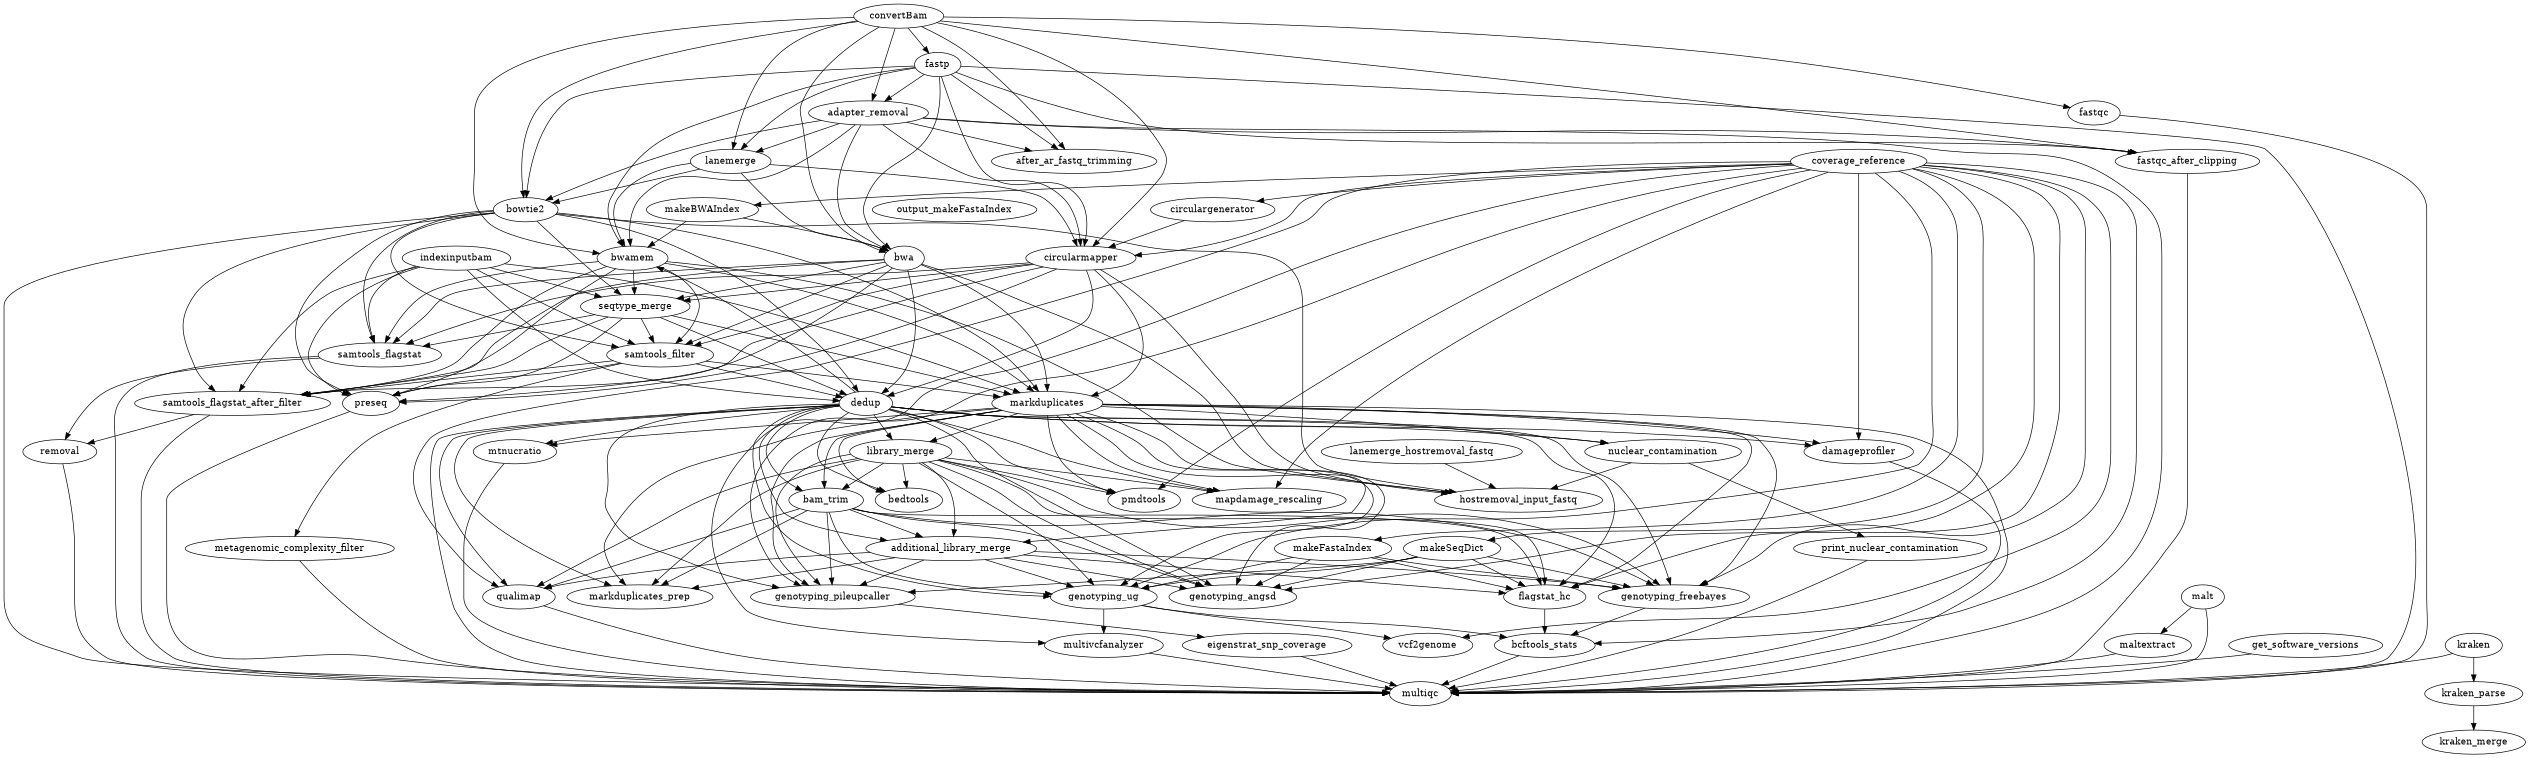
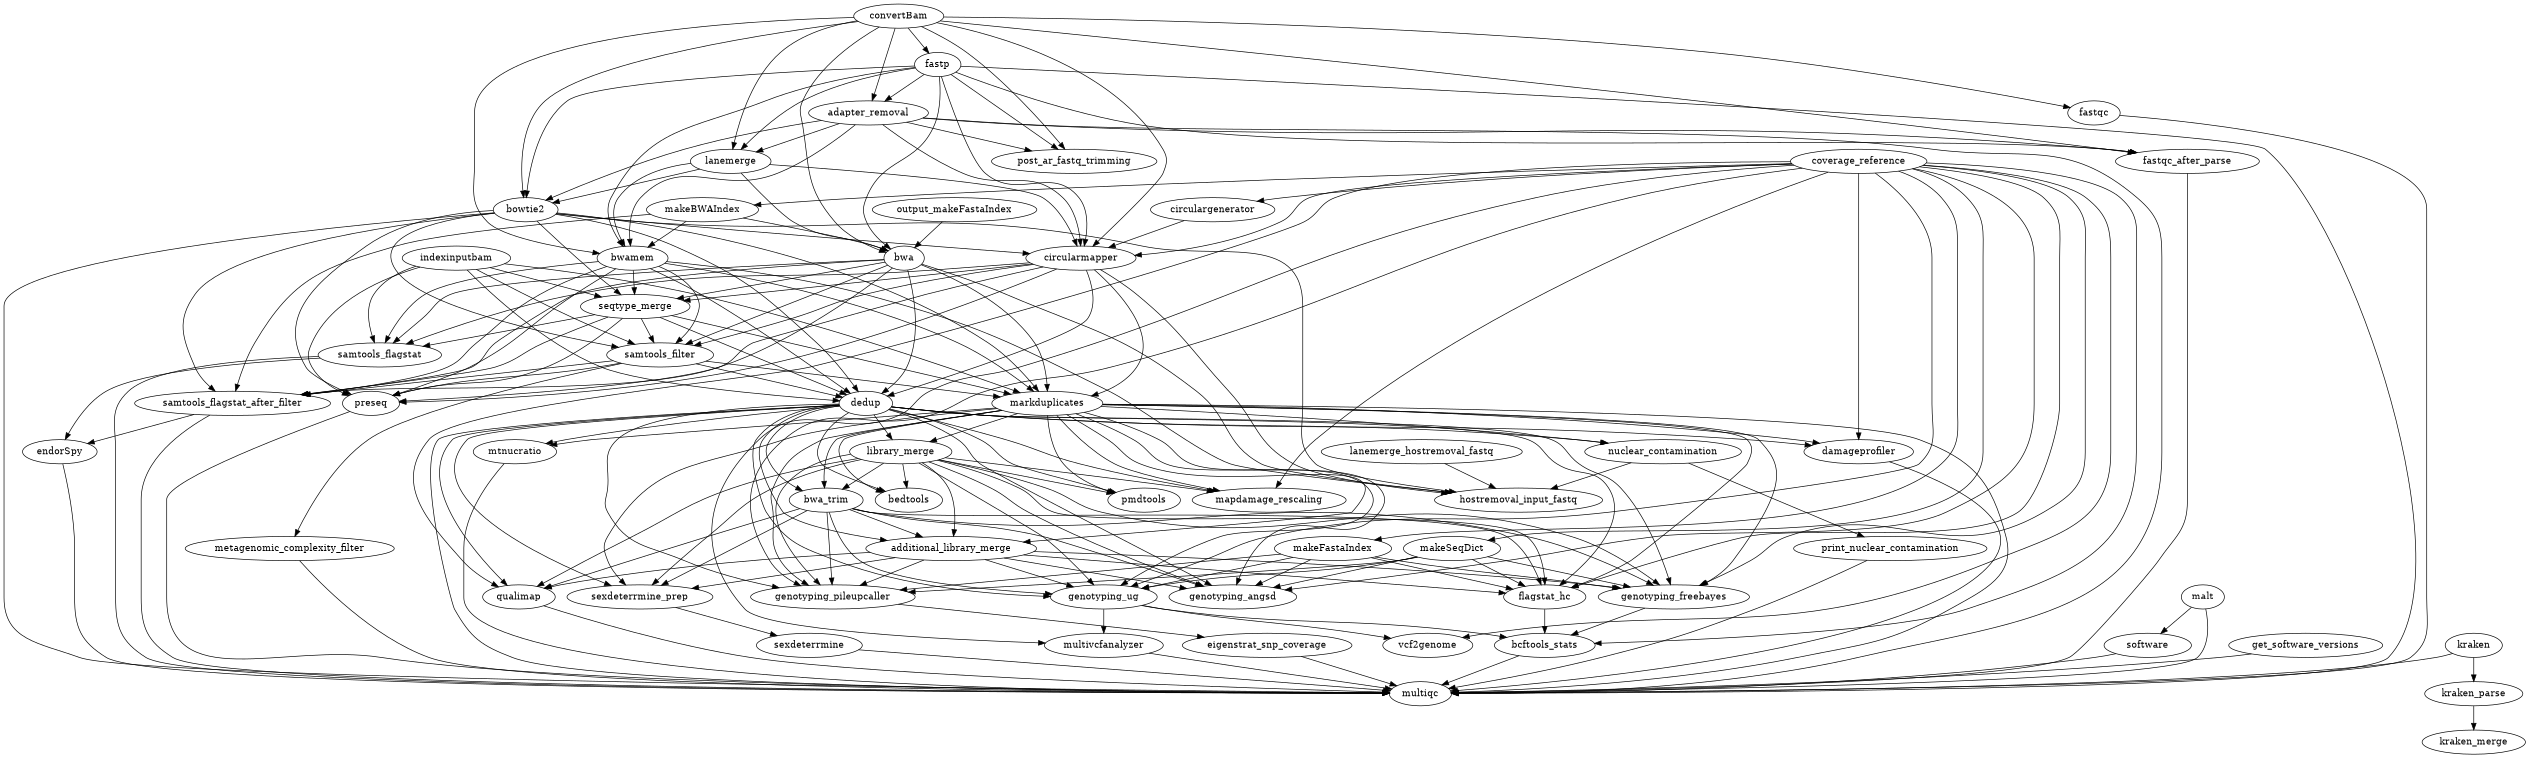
node "after_ar_fastq_trimming": label "after_ar_fastq_trimming" -> "post_ar_fastq_trimming"
node "fastqc_after_clipping": label "fastqc_after_clipping" -> "fastqc_after_parse"
edge "adapter_removal" -> "bwa": now "output_makeFastaIndex" -> "bwa"
edge "bowtie2" -> "samtools_flagstat": now "bowtie2" -> "circularmapper"
edge "coverage_reference" -> "pmdtools": removed
edge "indexinputbam" -> "samtools_flagstat_after_filter": now "makeBWAIndex" -> "samtools_flagstat_after_filter"
edge "dedup" -> "bwamem": reversed
node "removal": label "removal" -> "endorSpy"
node "bam_trim": label "bam_trim" -> "bwa_trim"
edge "makeFastaIndex" -> "genotyping_pileupcaller": added
node "markduplicates_prep": label "markduplicates_prep" -> "sexdeterrmine_prep"
node "sexdeterrmine": added
node "maltextract": label "maltextract" -> "software"
